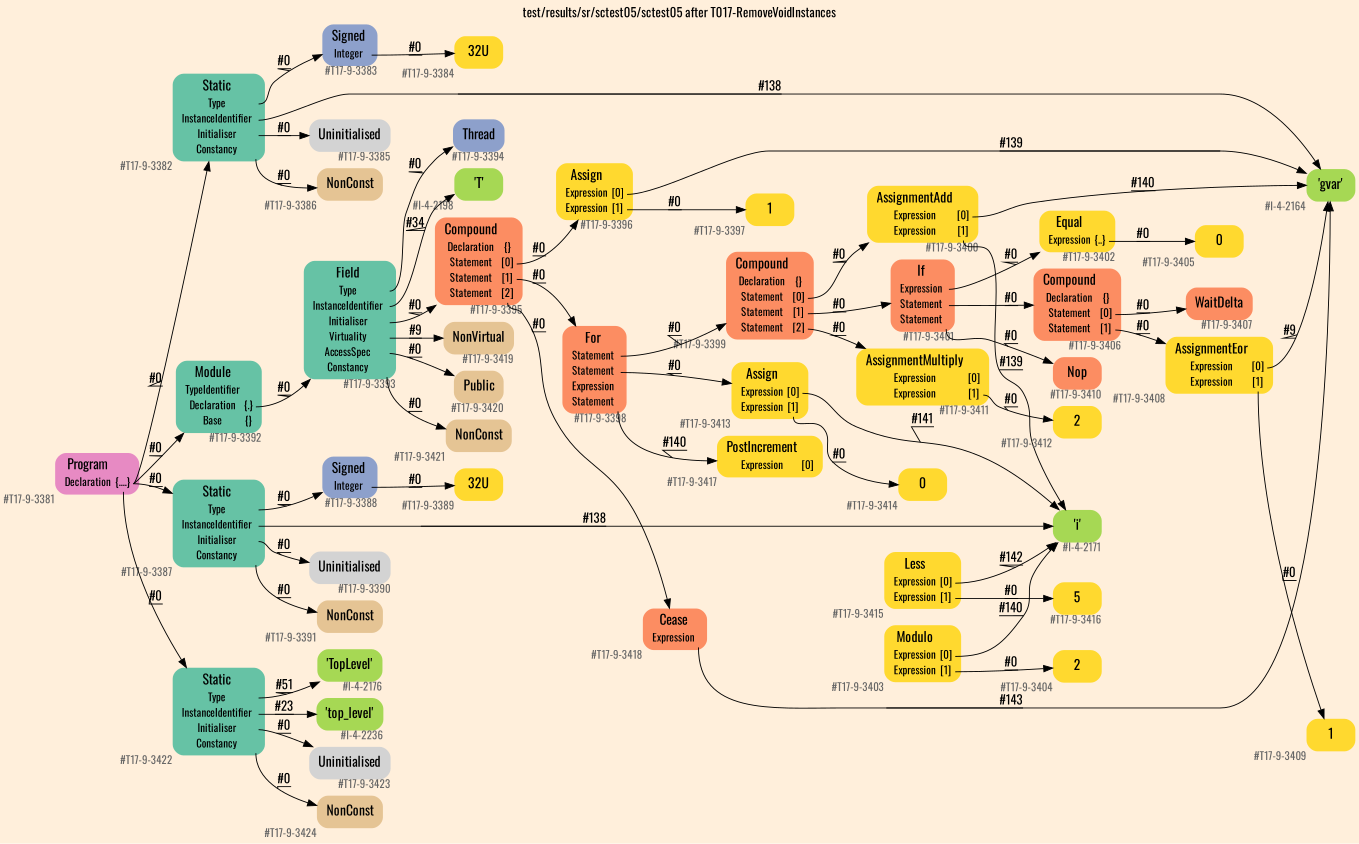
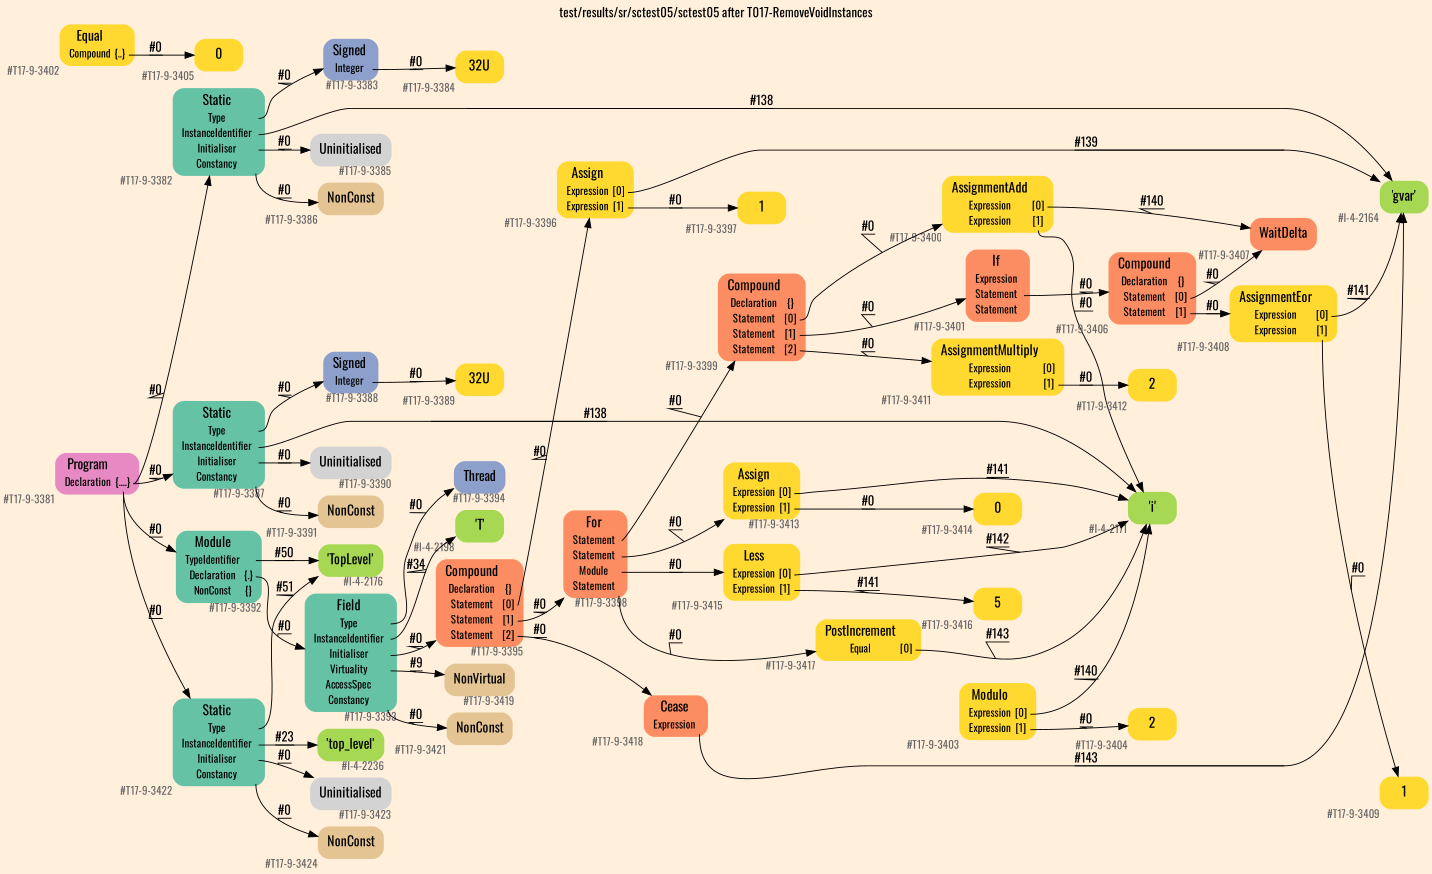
edge "AssignmentAdd" -> "'gvar'": now "AssignmentAdd" -> "WaitDelta"
node "Equal": text "Expression" -> "Compound"
edge "If" -> "Equal": removed, label "#0"
edge "AssignmentEor" -> "'gvar'": label "#9" -> "#141"
edge "AssignmentAdd" -> "'i'": label "#139" -> "#0"
node "Nop": removed
node "Public": removed
node "For": text "Expression" -> "Module"
node "Module": text "Base" -> "NonConst"
edge "For" -> "PostIncrement": label "#140" -> "#0"
node "PostIncrement": text "Expression" -> "Equal"
edge "Module" -> "'TopLevel'": added, label "#50"
edge "For" -> "Less": added, label "#0"
edge "Less" -> "5": label "#0" -> "#141"
edge "PostIncrement" -> "'i'": added, label "#143"
